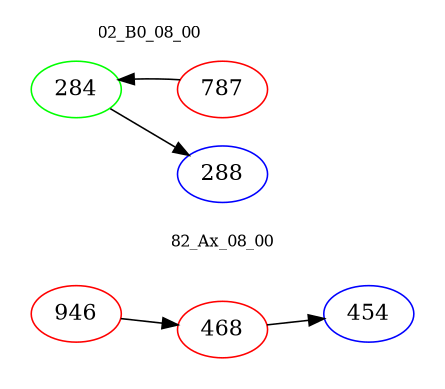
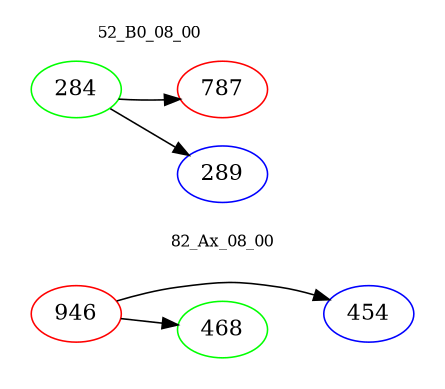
cluster "02_B0_08_00": label "02_B0_08_00" -> "52_B0_08_00"
edge "787" -> "284": reversed
node "288": label "288" -> "289"
edge "468" -> "454": now "946" -> "454"
node "468": color red -> green
